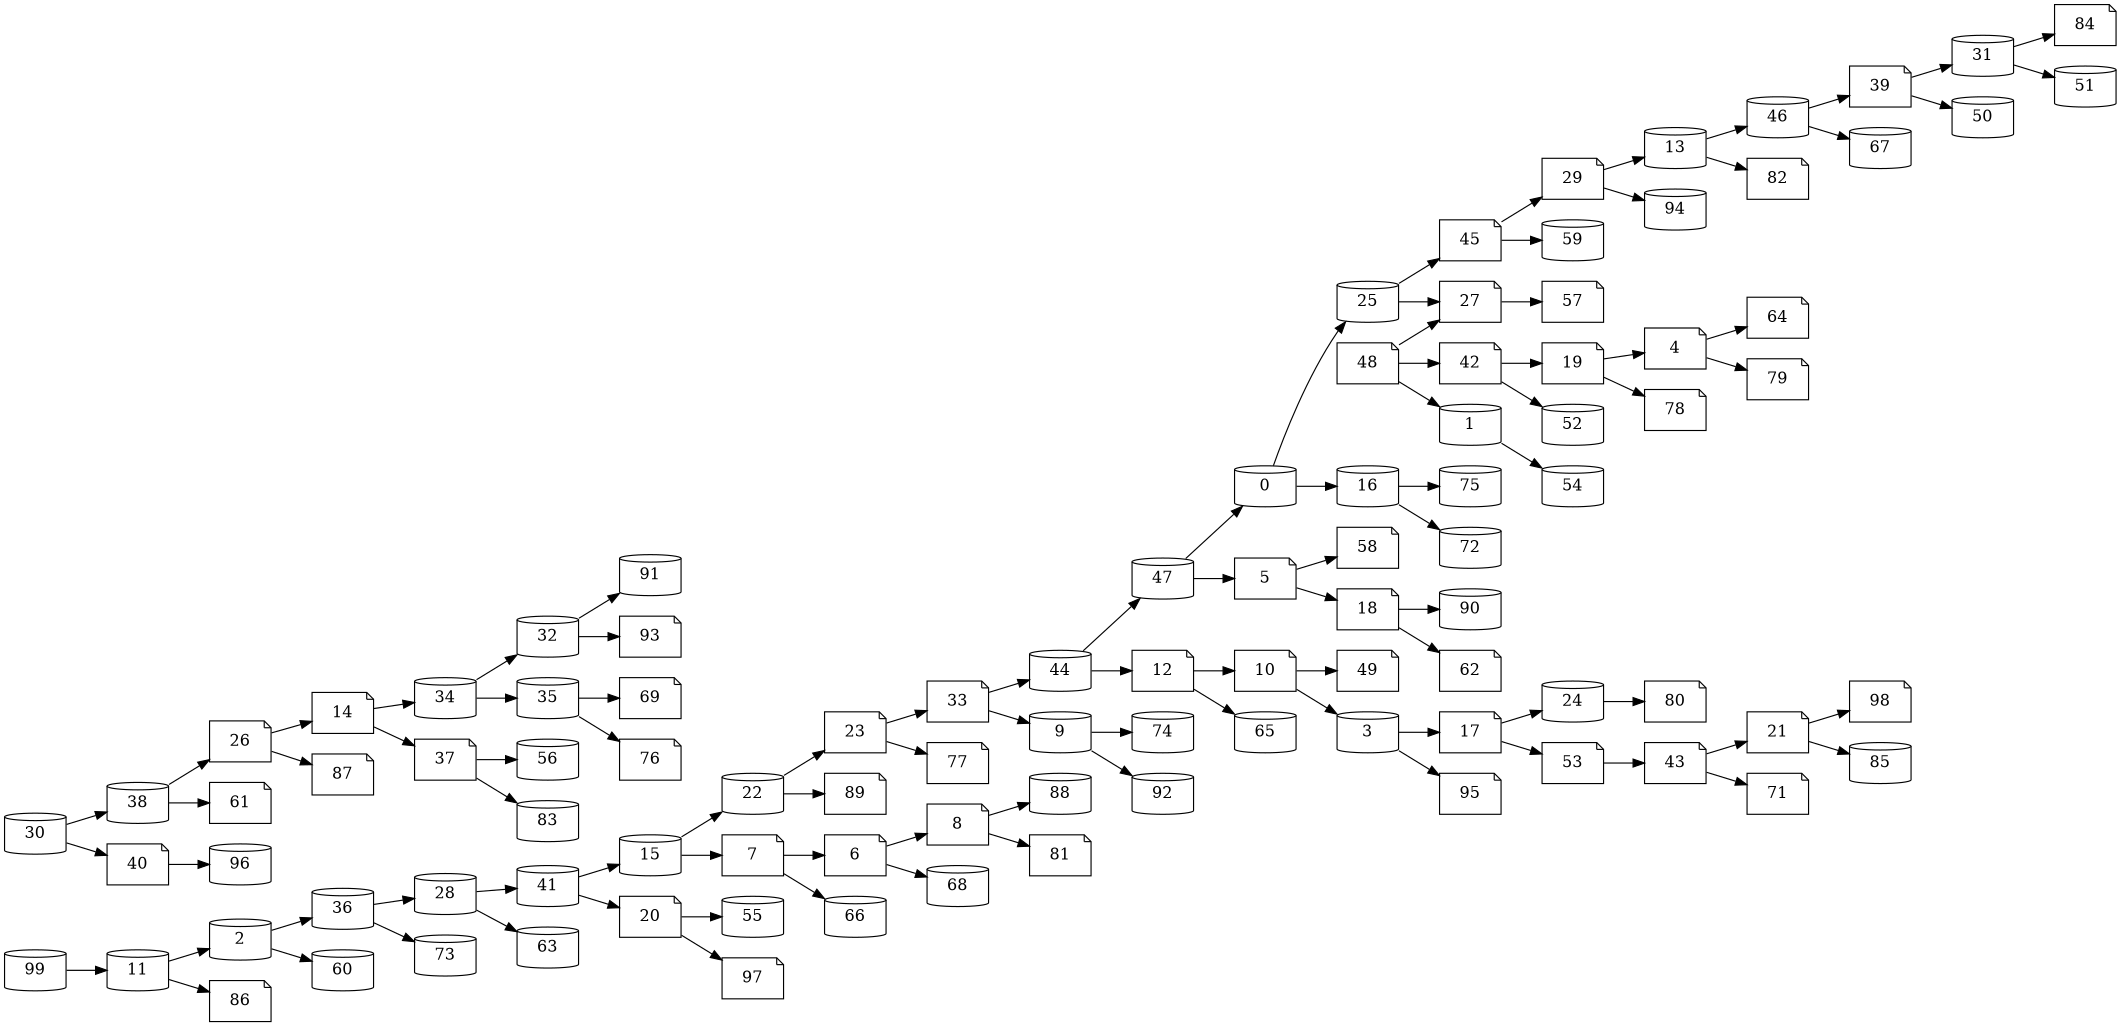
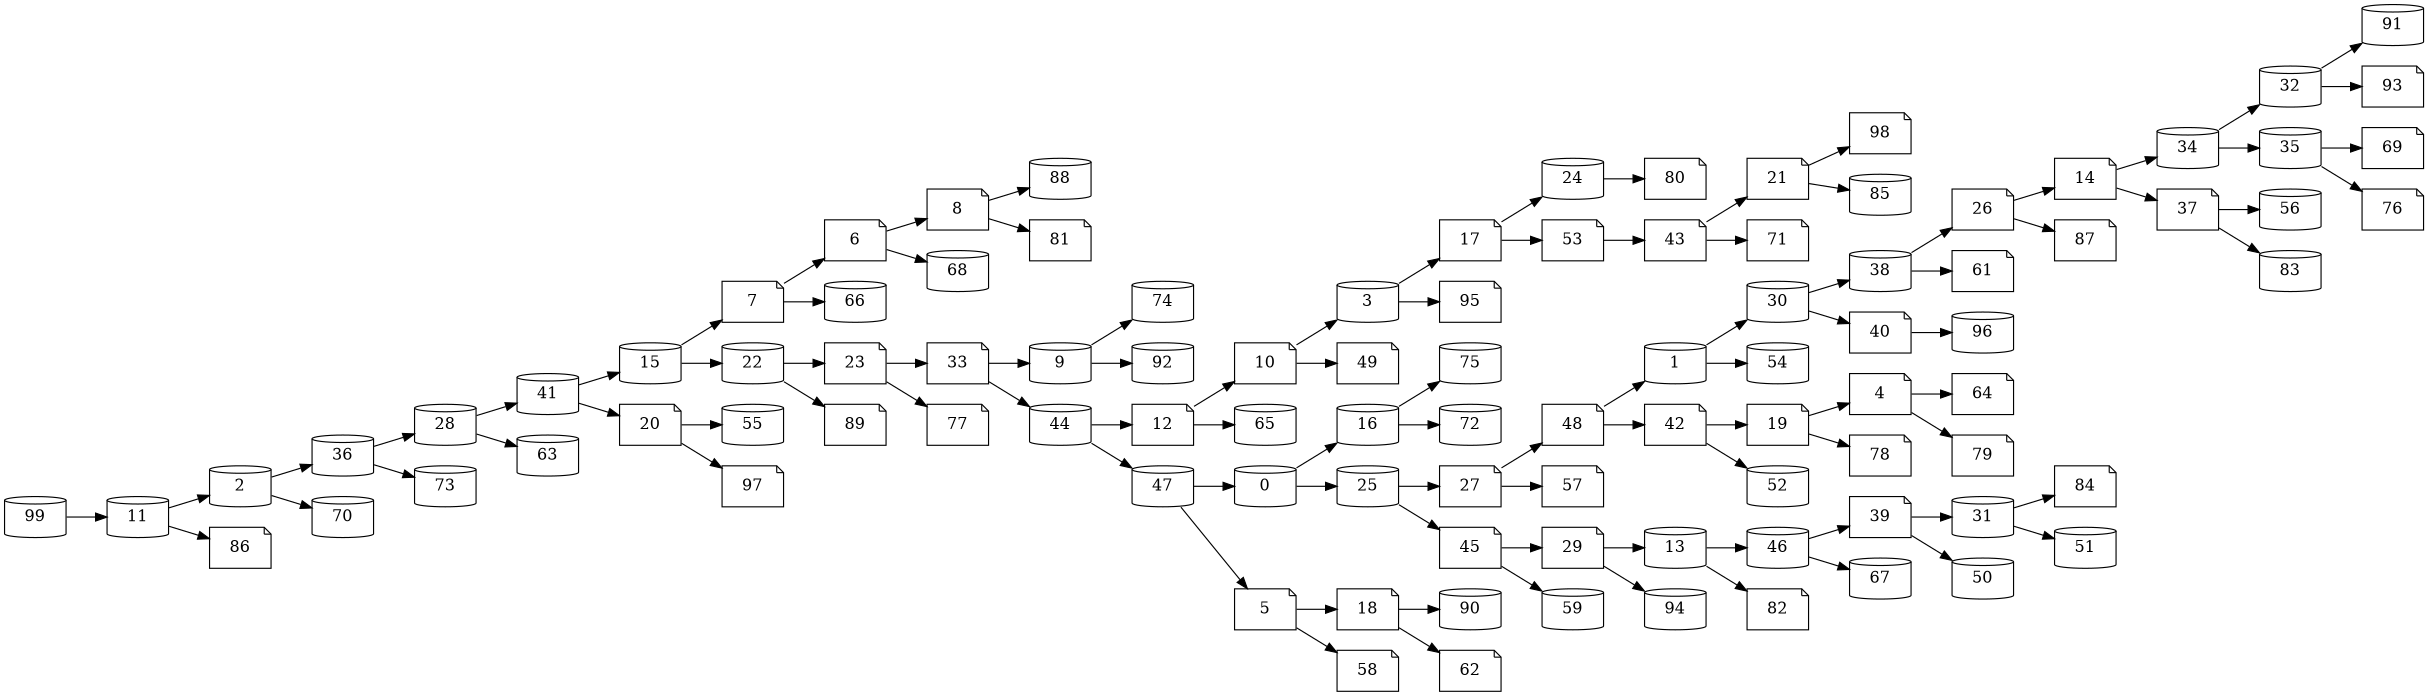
edge "48" -> "27": reversed
edge "1" -> "30": added
node "60": label "60" -> "70"
